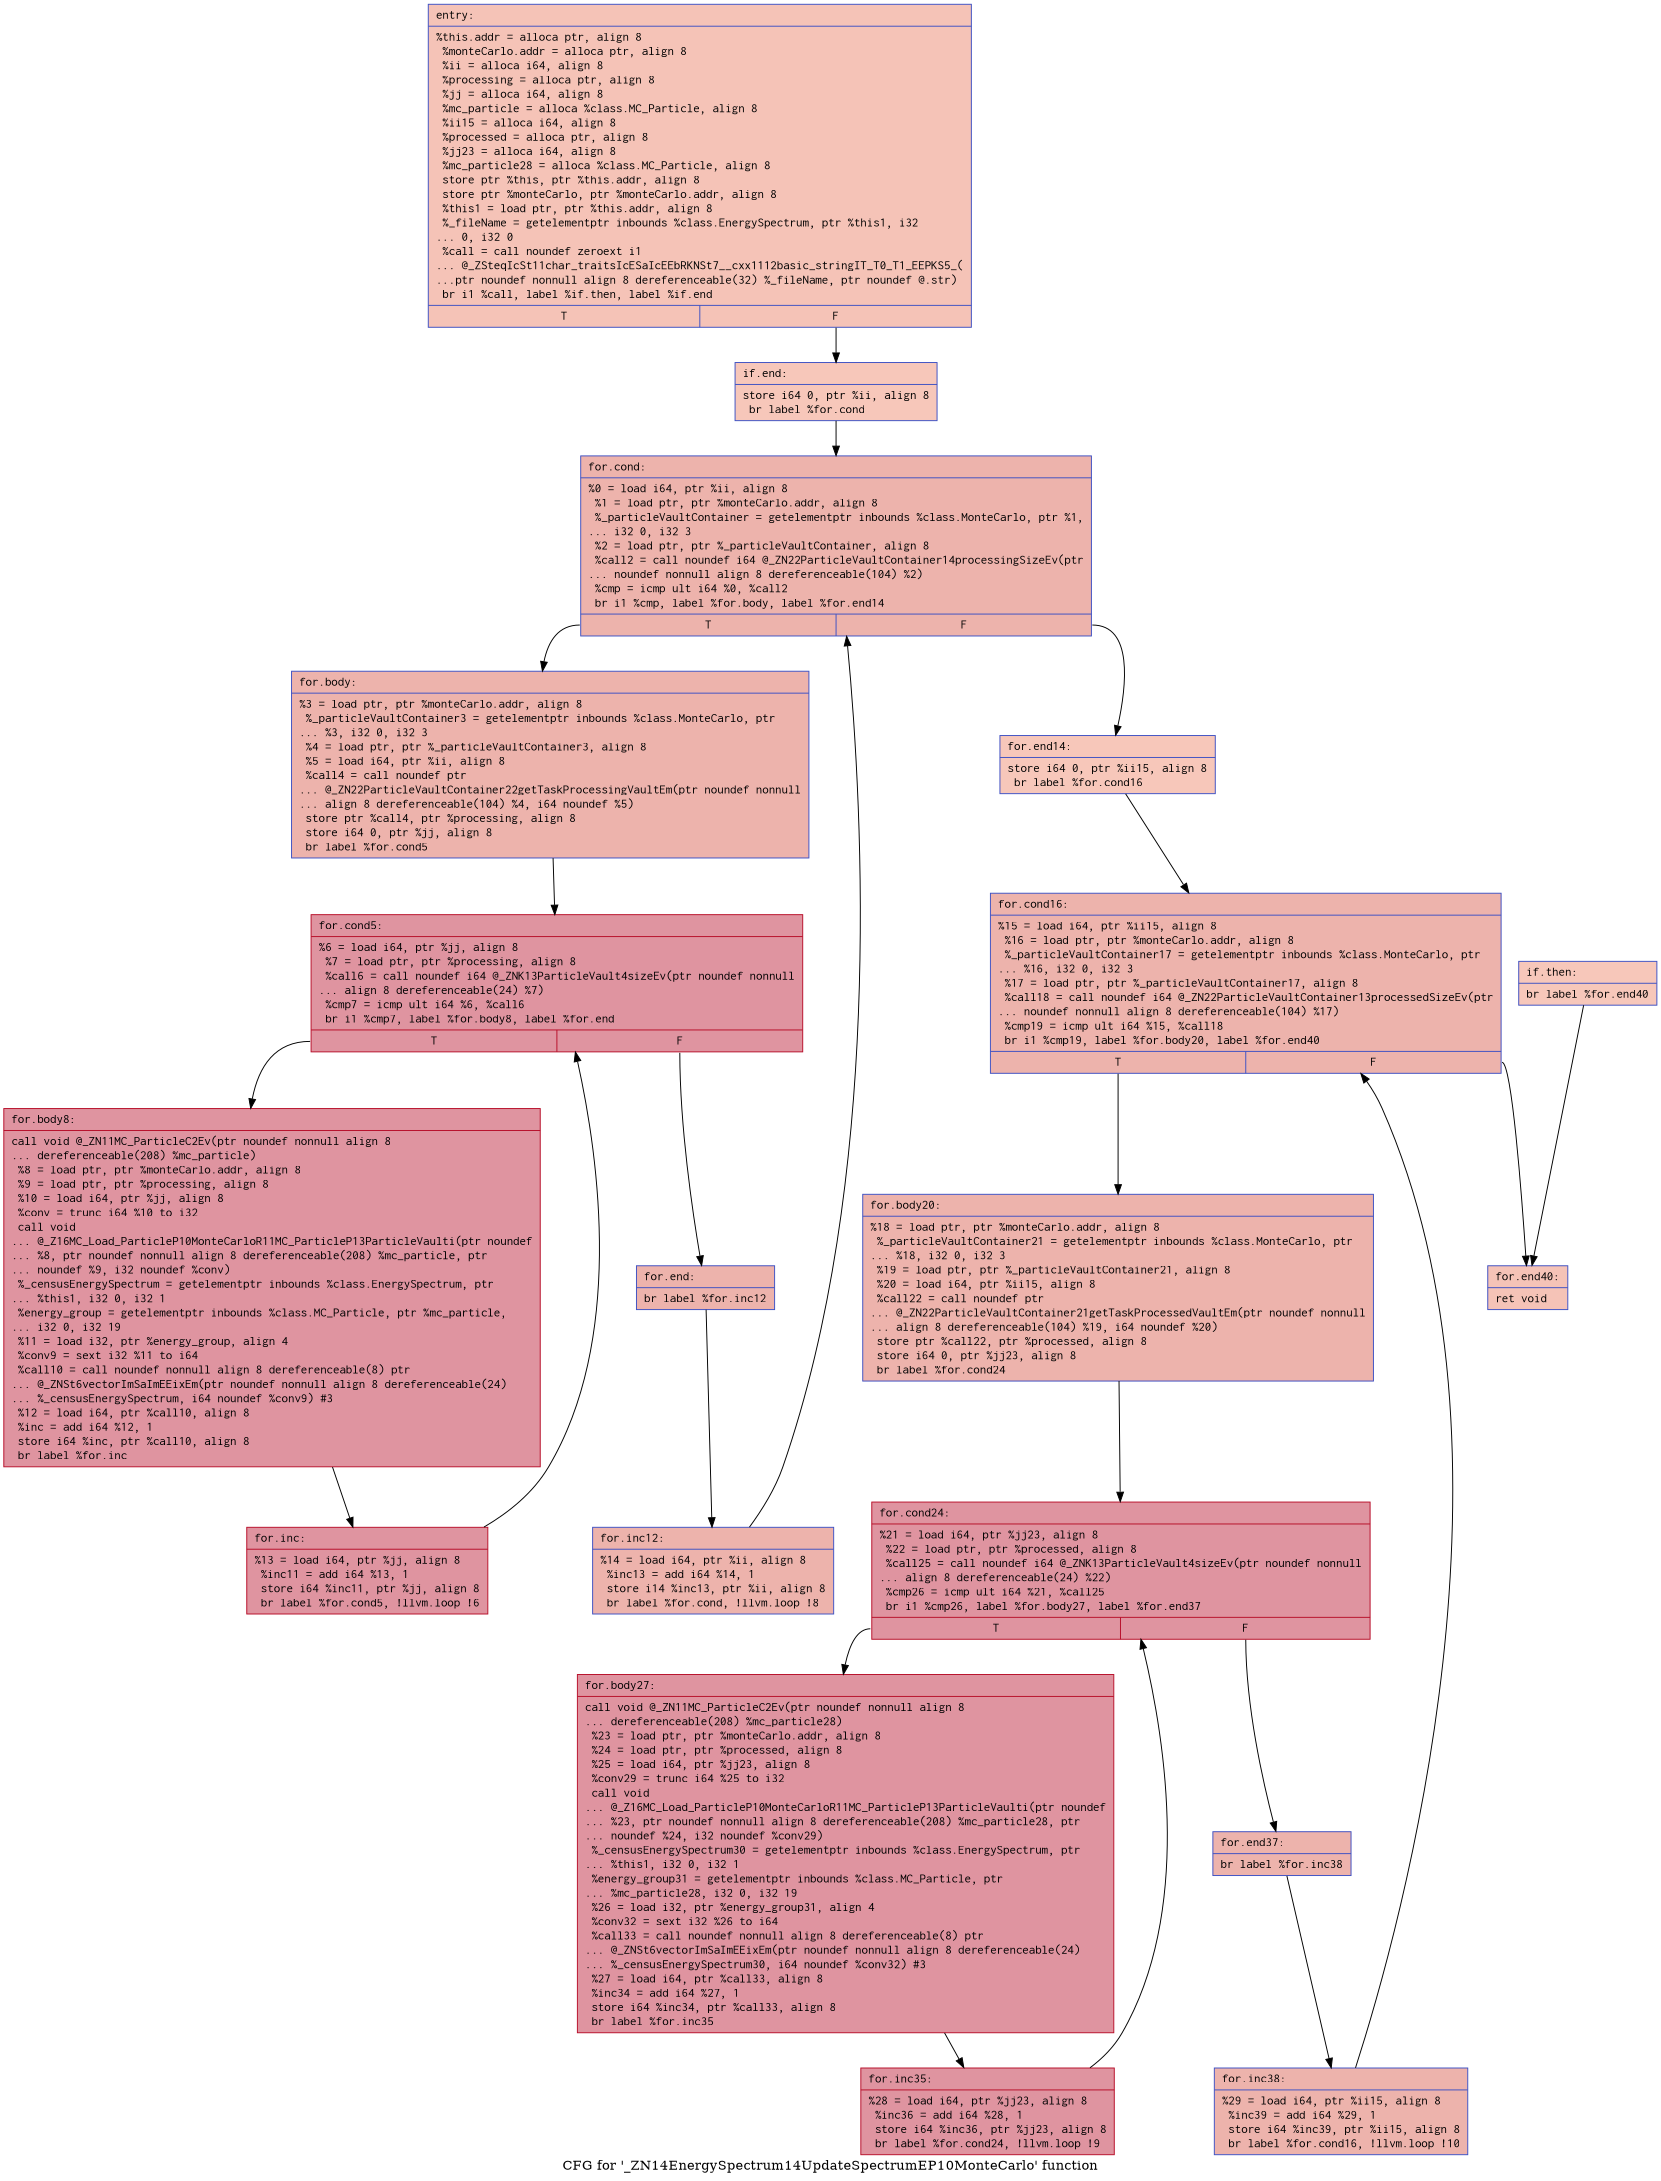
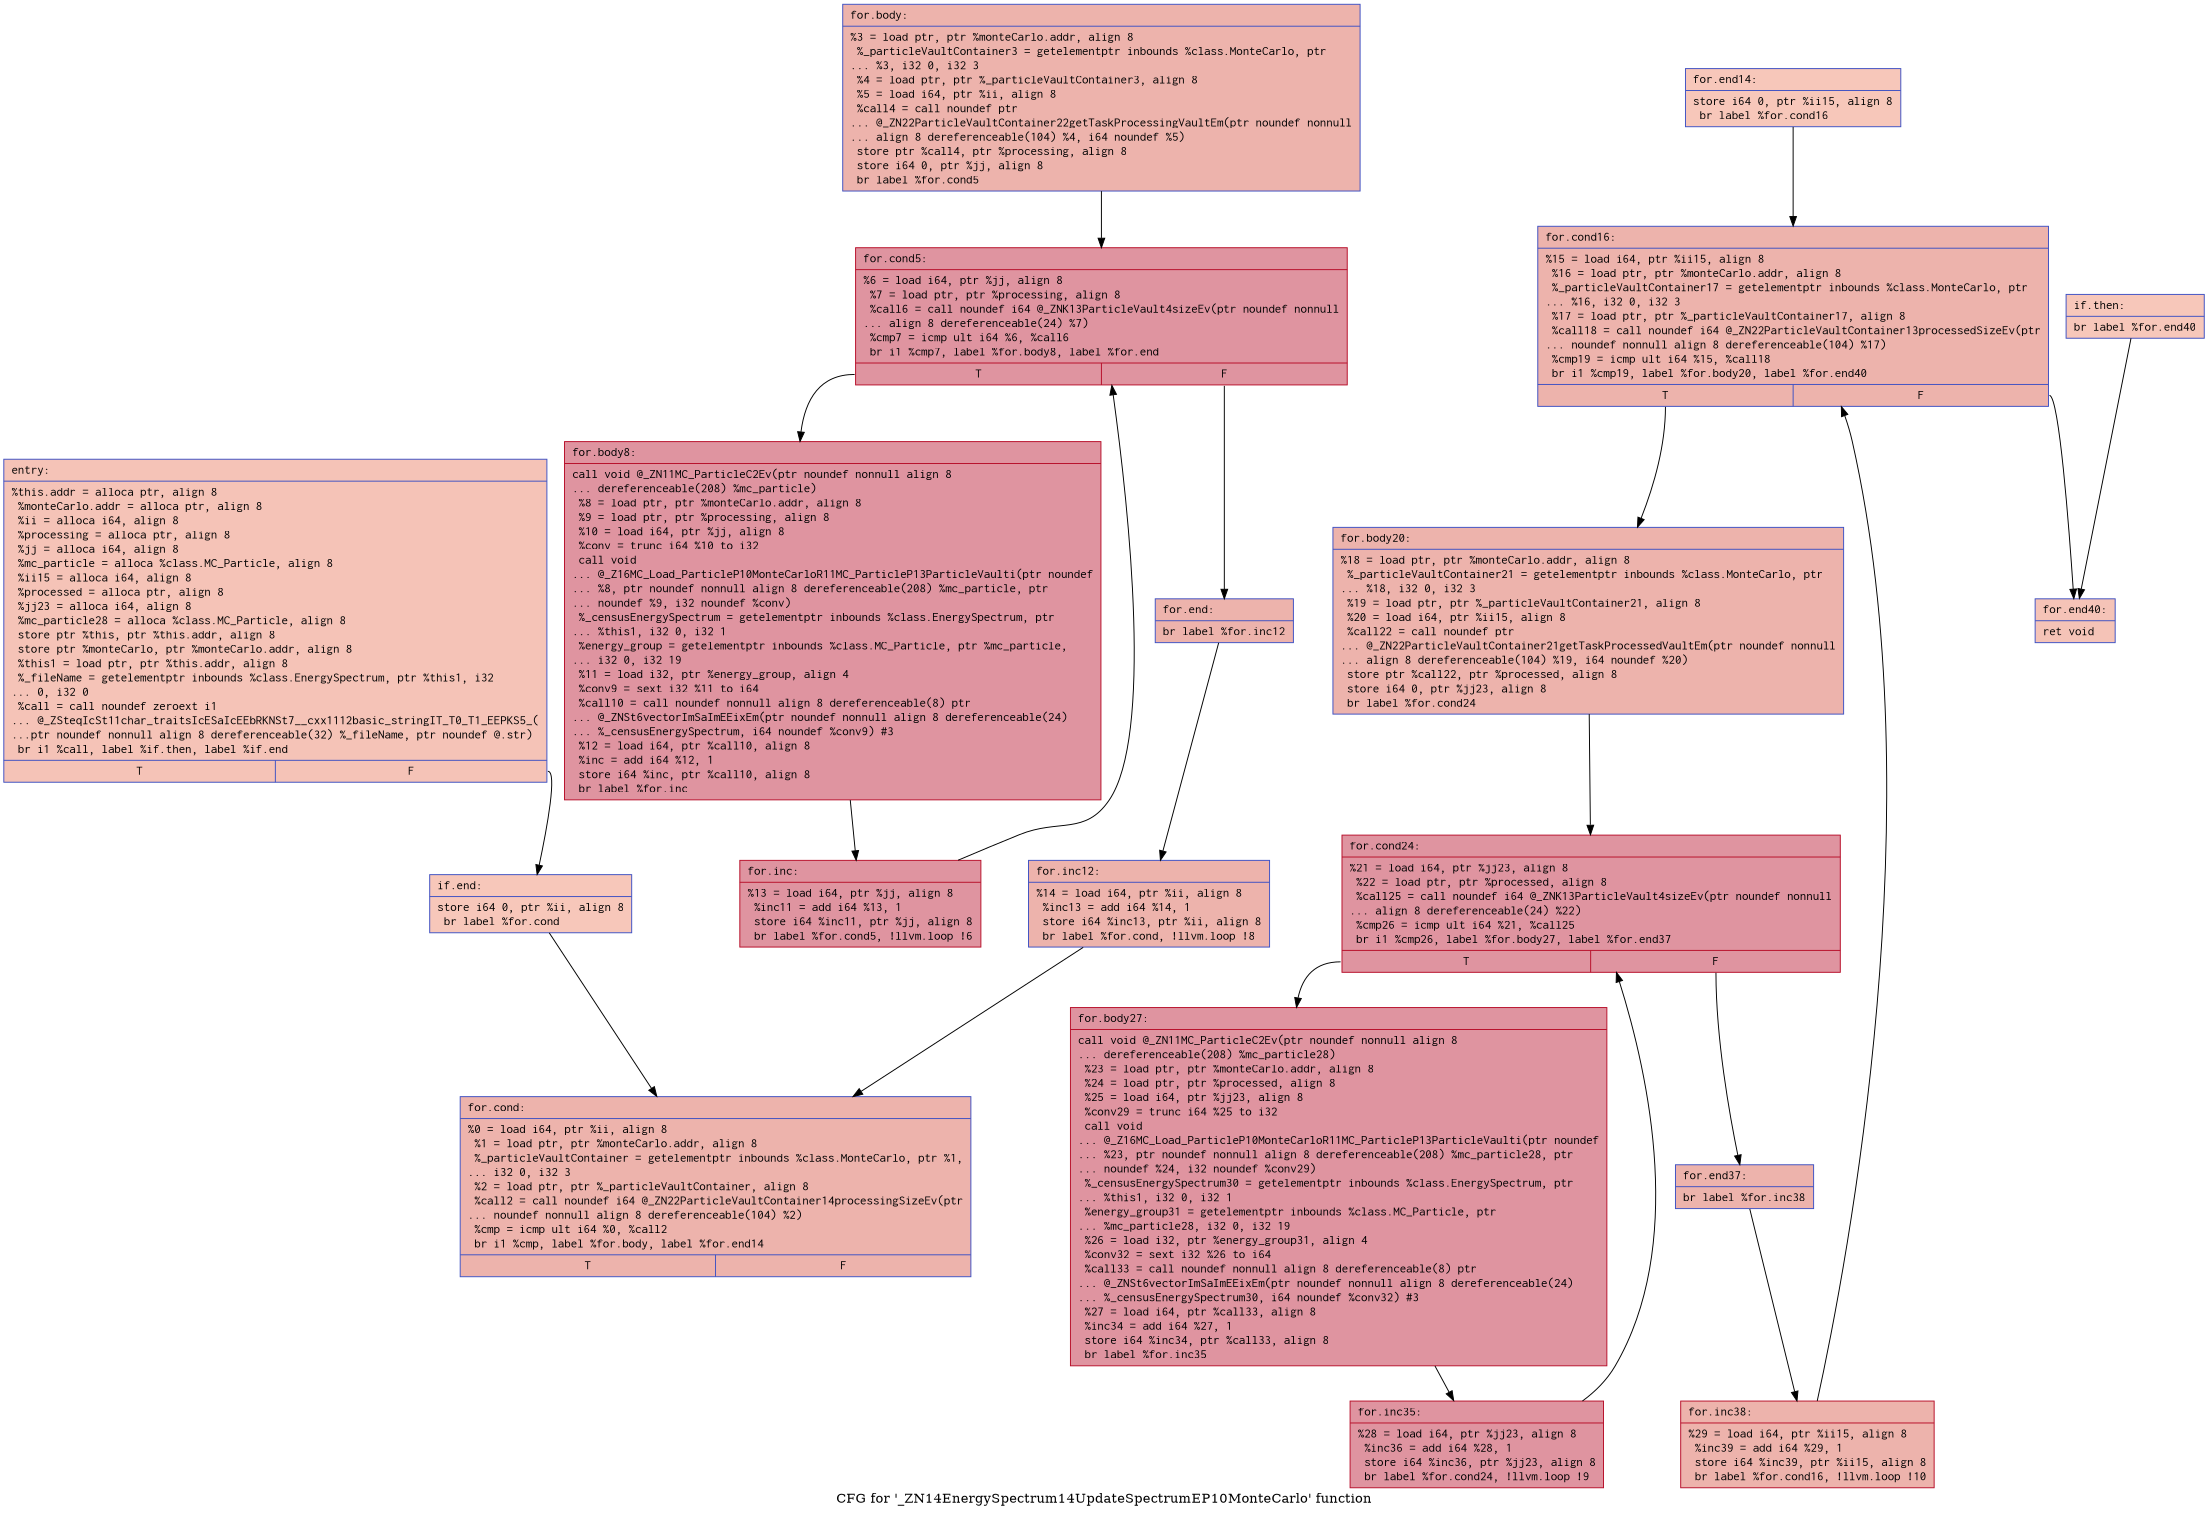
edge "for.cond:" -> "for.body:": removed
edge "for.cond:" -> "for.end14:": removed
node "for.inc12:": text "store i14 %inc13, ptr %ii, align 8" -> "store i64 %inc13, ptr %ii, align 8"
node "for.inc38:": color #3d50c3ff -> #b70d28ff
